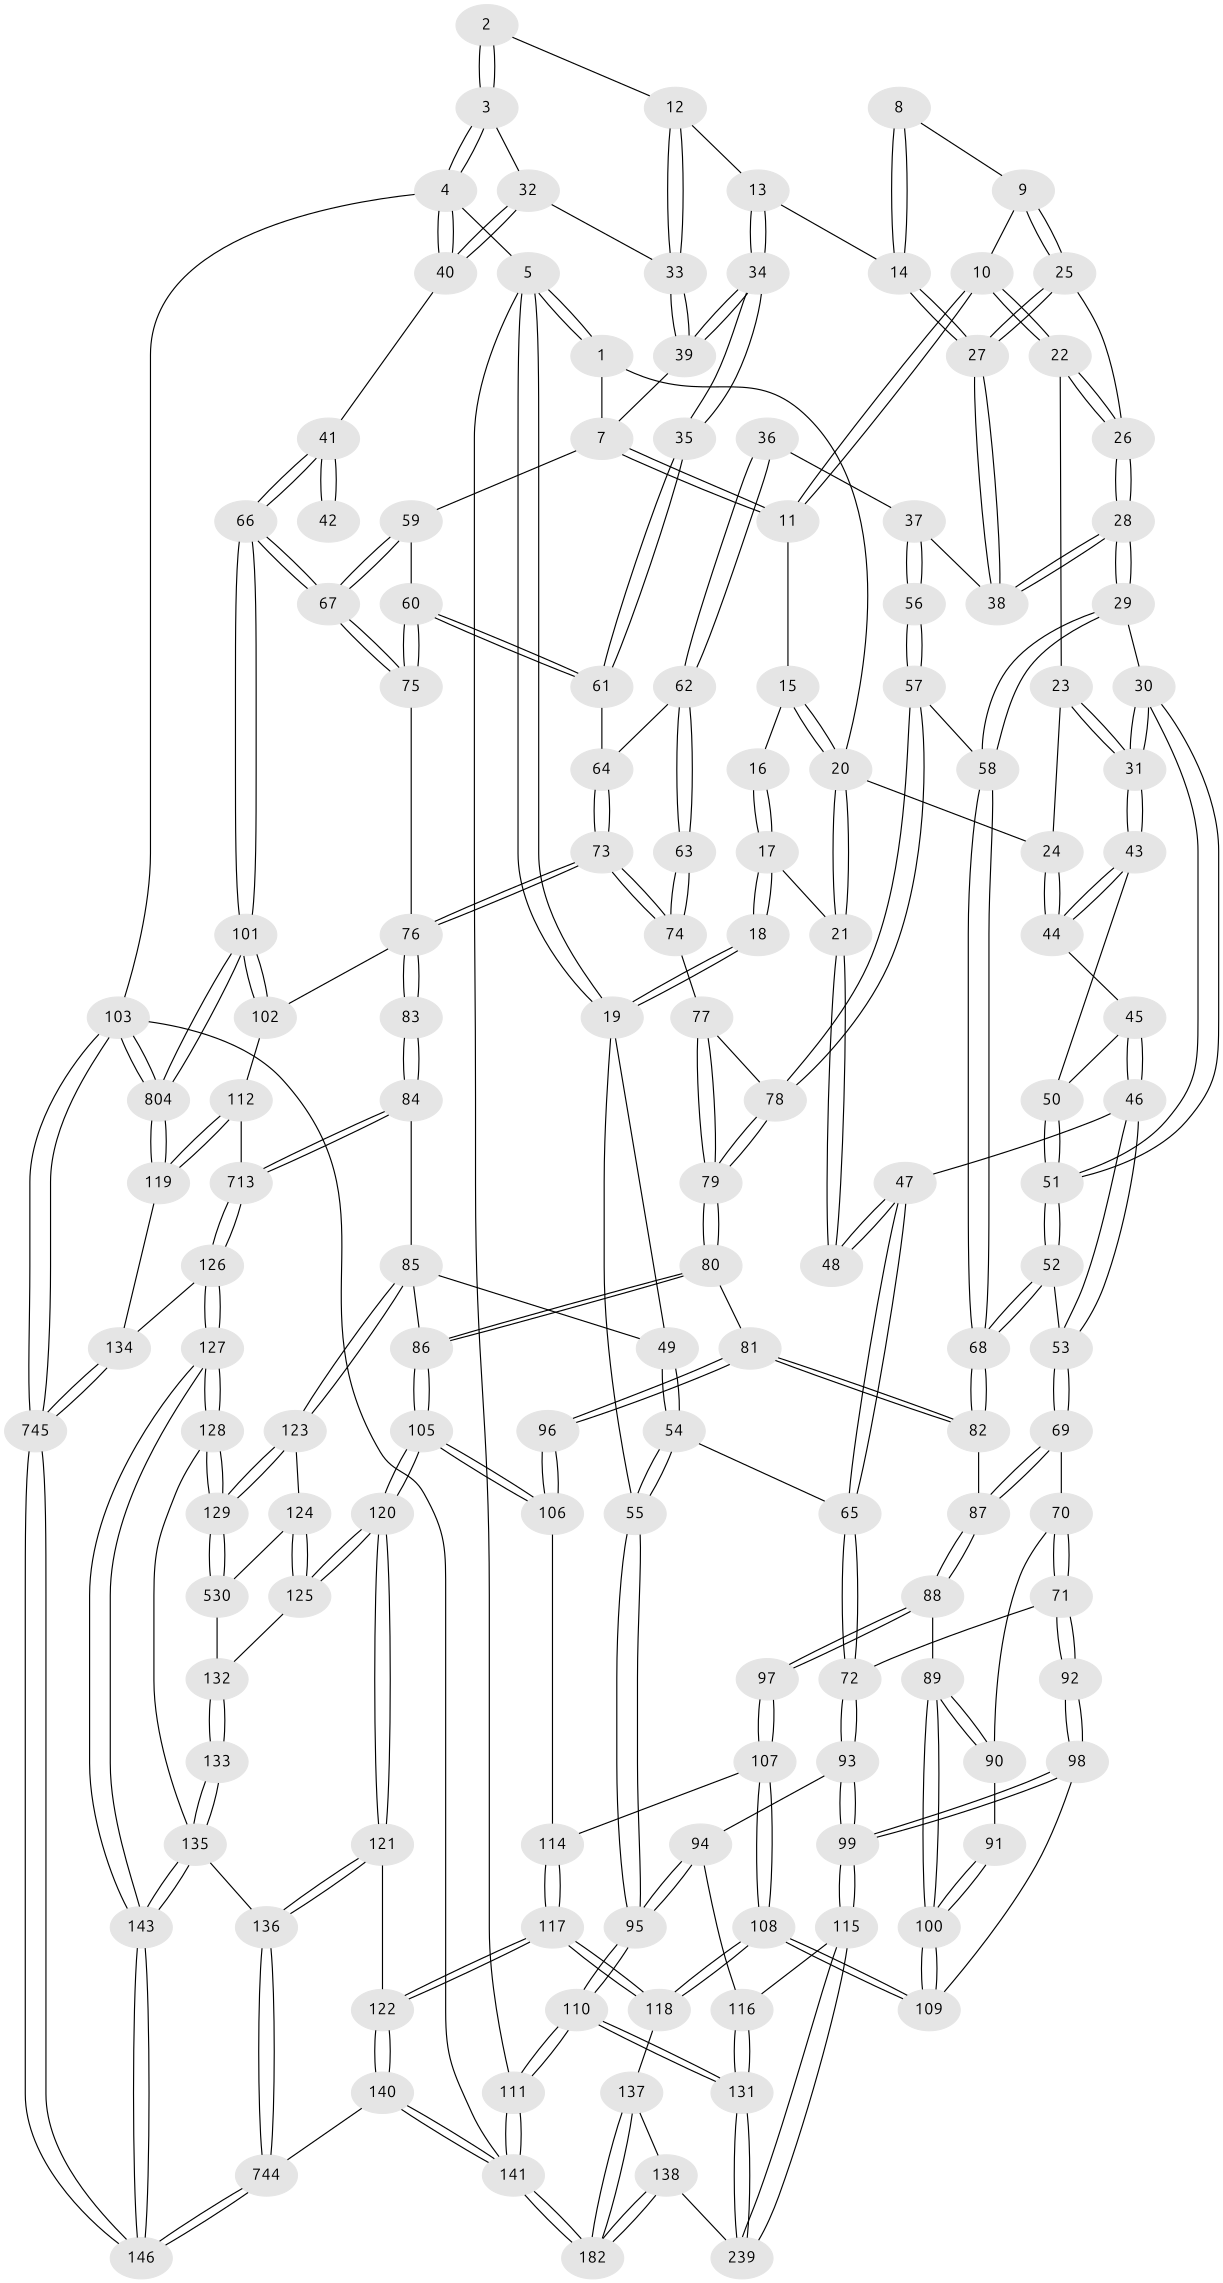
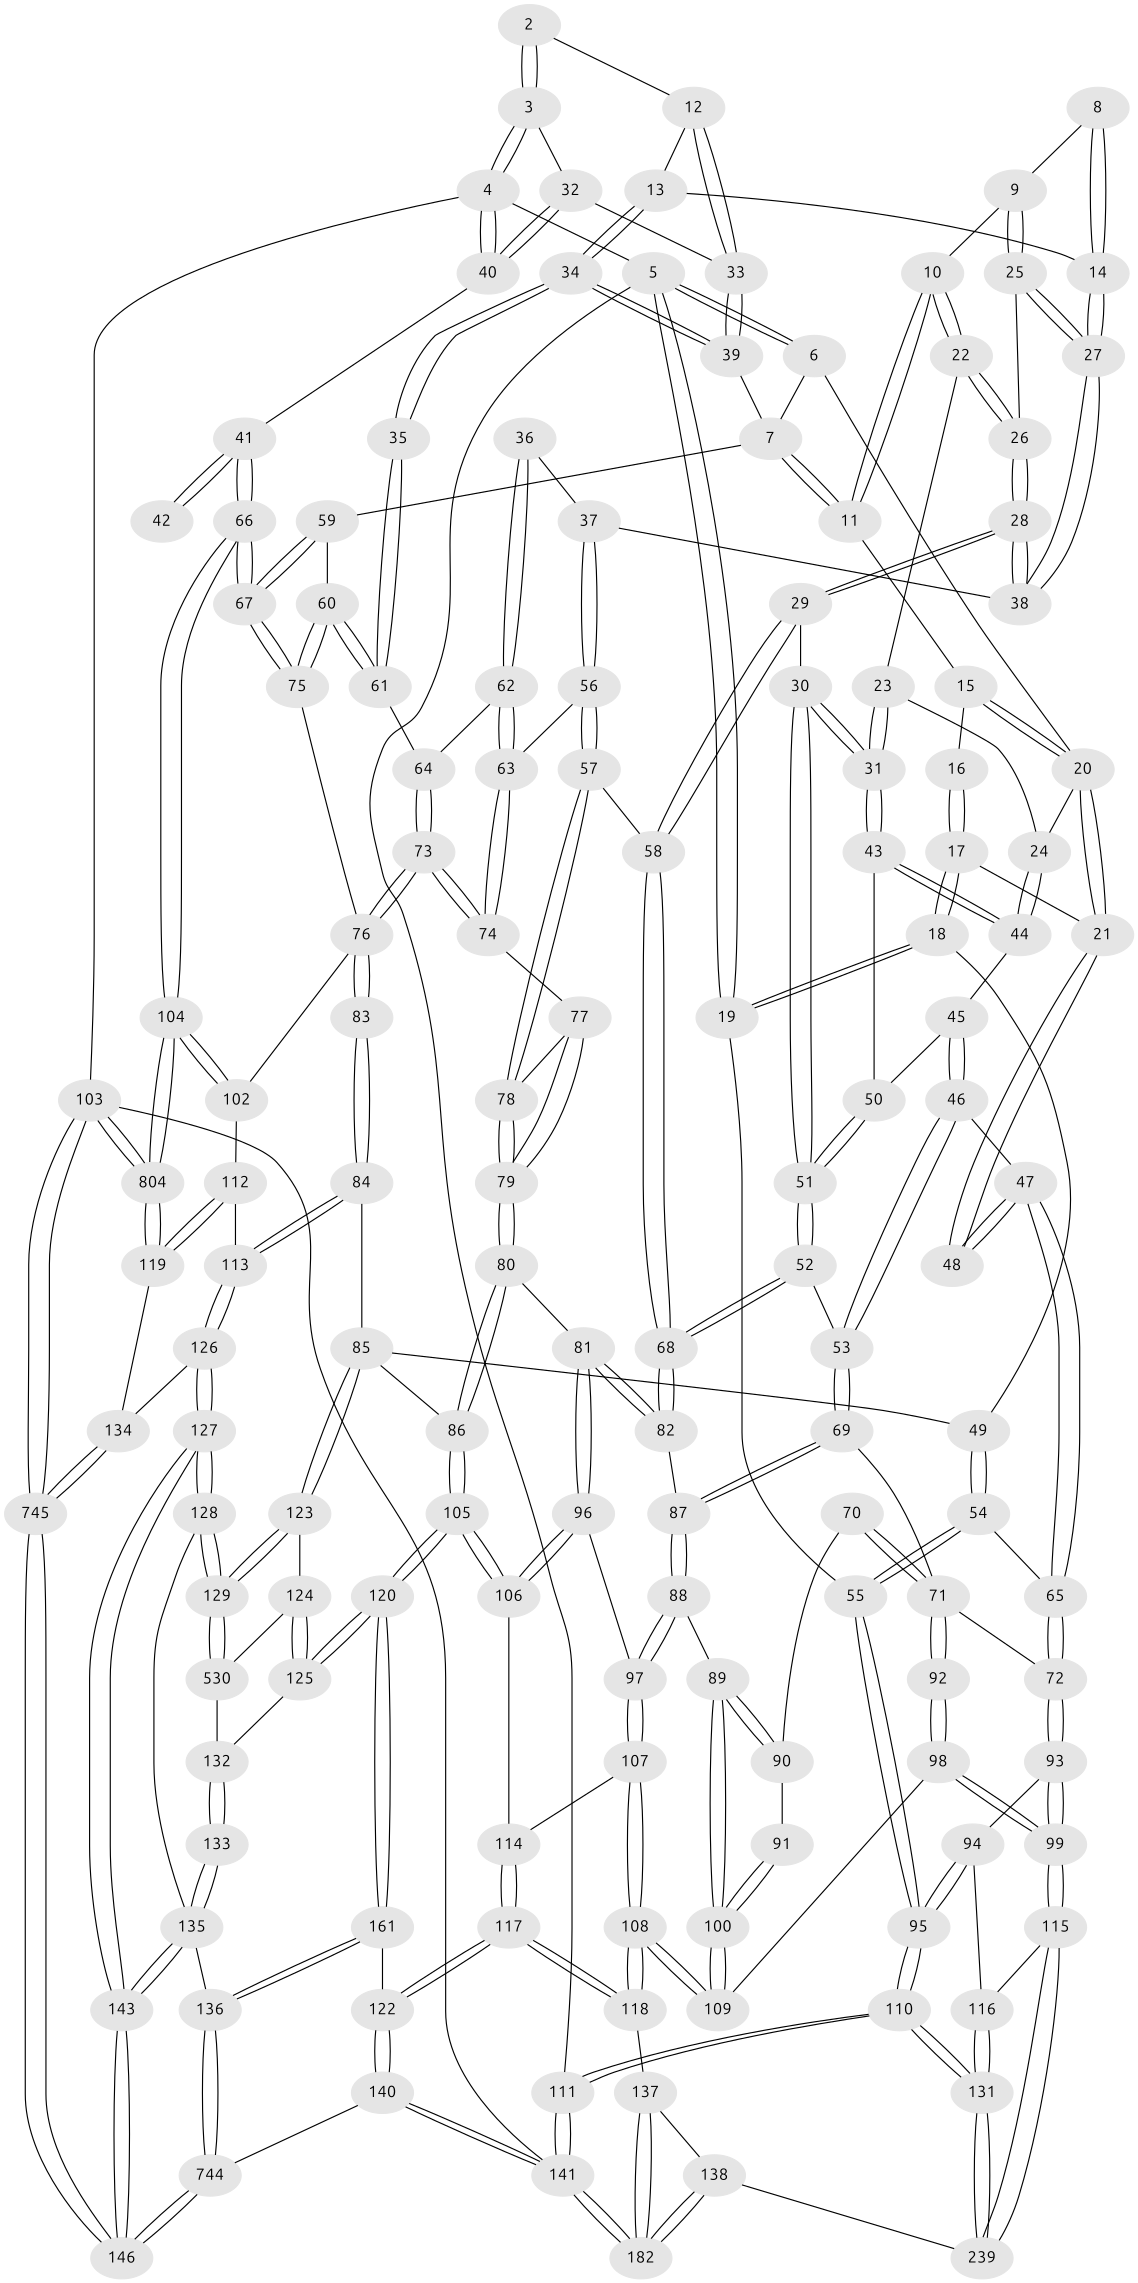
node "1": label "1" -> "6"
edge "56" -- "63": added
node "101": label "101" -> "104"
node "713": label "713" -> "113"
edge "19" -- "49": now "18" -- "49"
edge "69" -- "70": now "69" -- "71"
edge "96" -- "97": added
node "121": label "121" -> "161"
